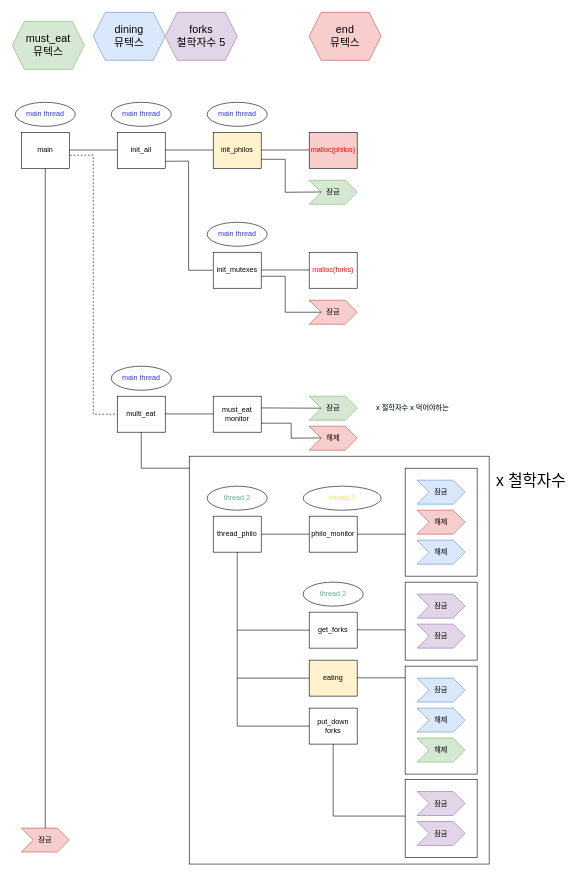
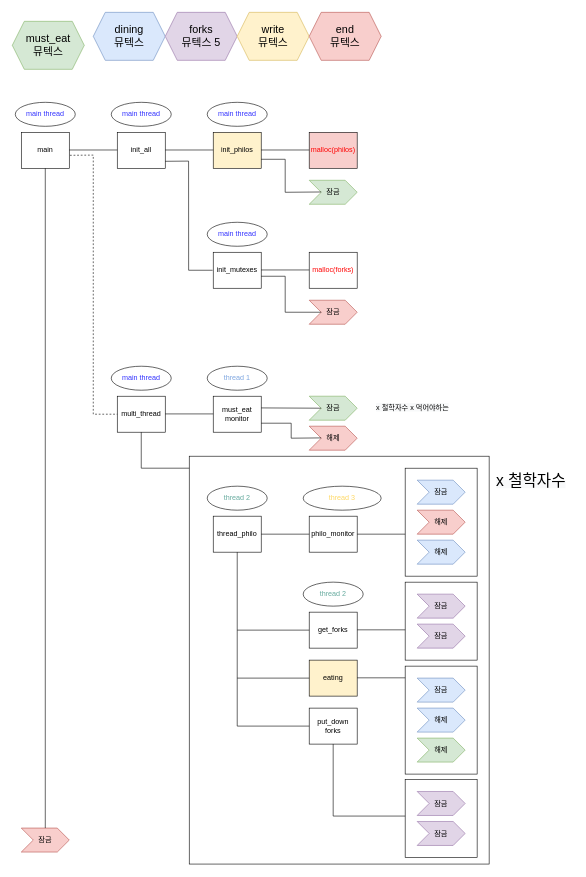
node "forks 철학자수 5": label "forks 철학자수 5" -> "forks 뮤텍스 5"
node "write 뮤텍스": added
node "thread 1": added
node "multi_eat": label "multi_eat" -> "multi_thread"
